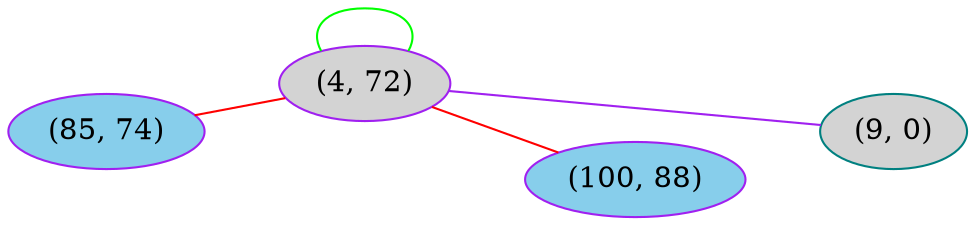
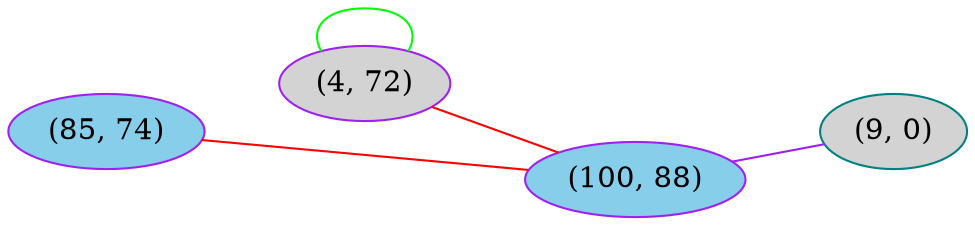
edge "(4, 72)" -- "(85, 74)": now "(100, 88)" -- "(85, 74)"
edge "(4, 72)" -- "(9, 0)": now "(100, 88)" -- "(9, 0)"
